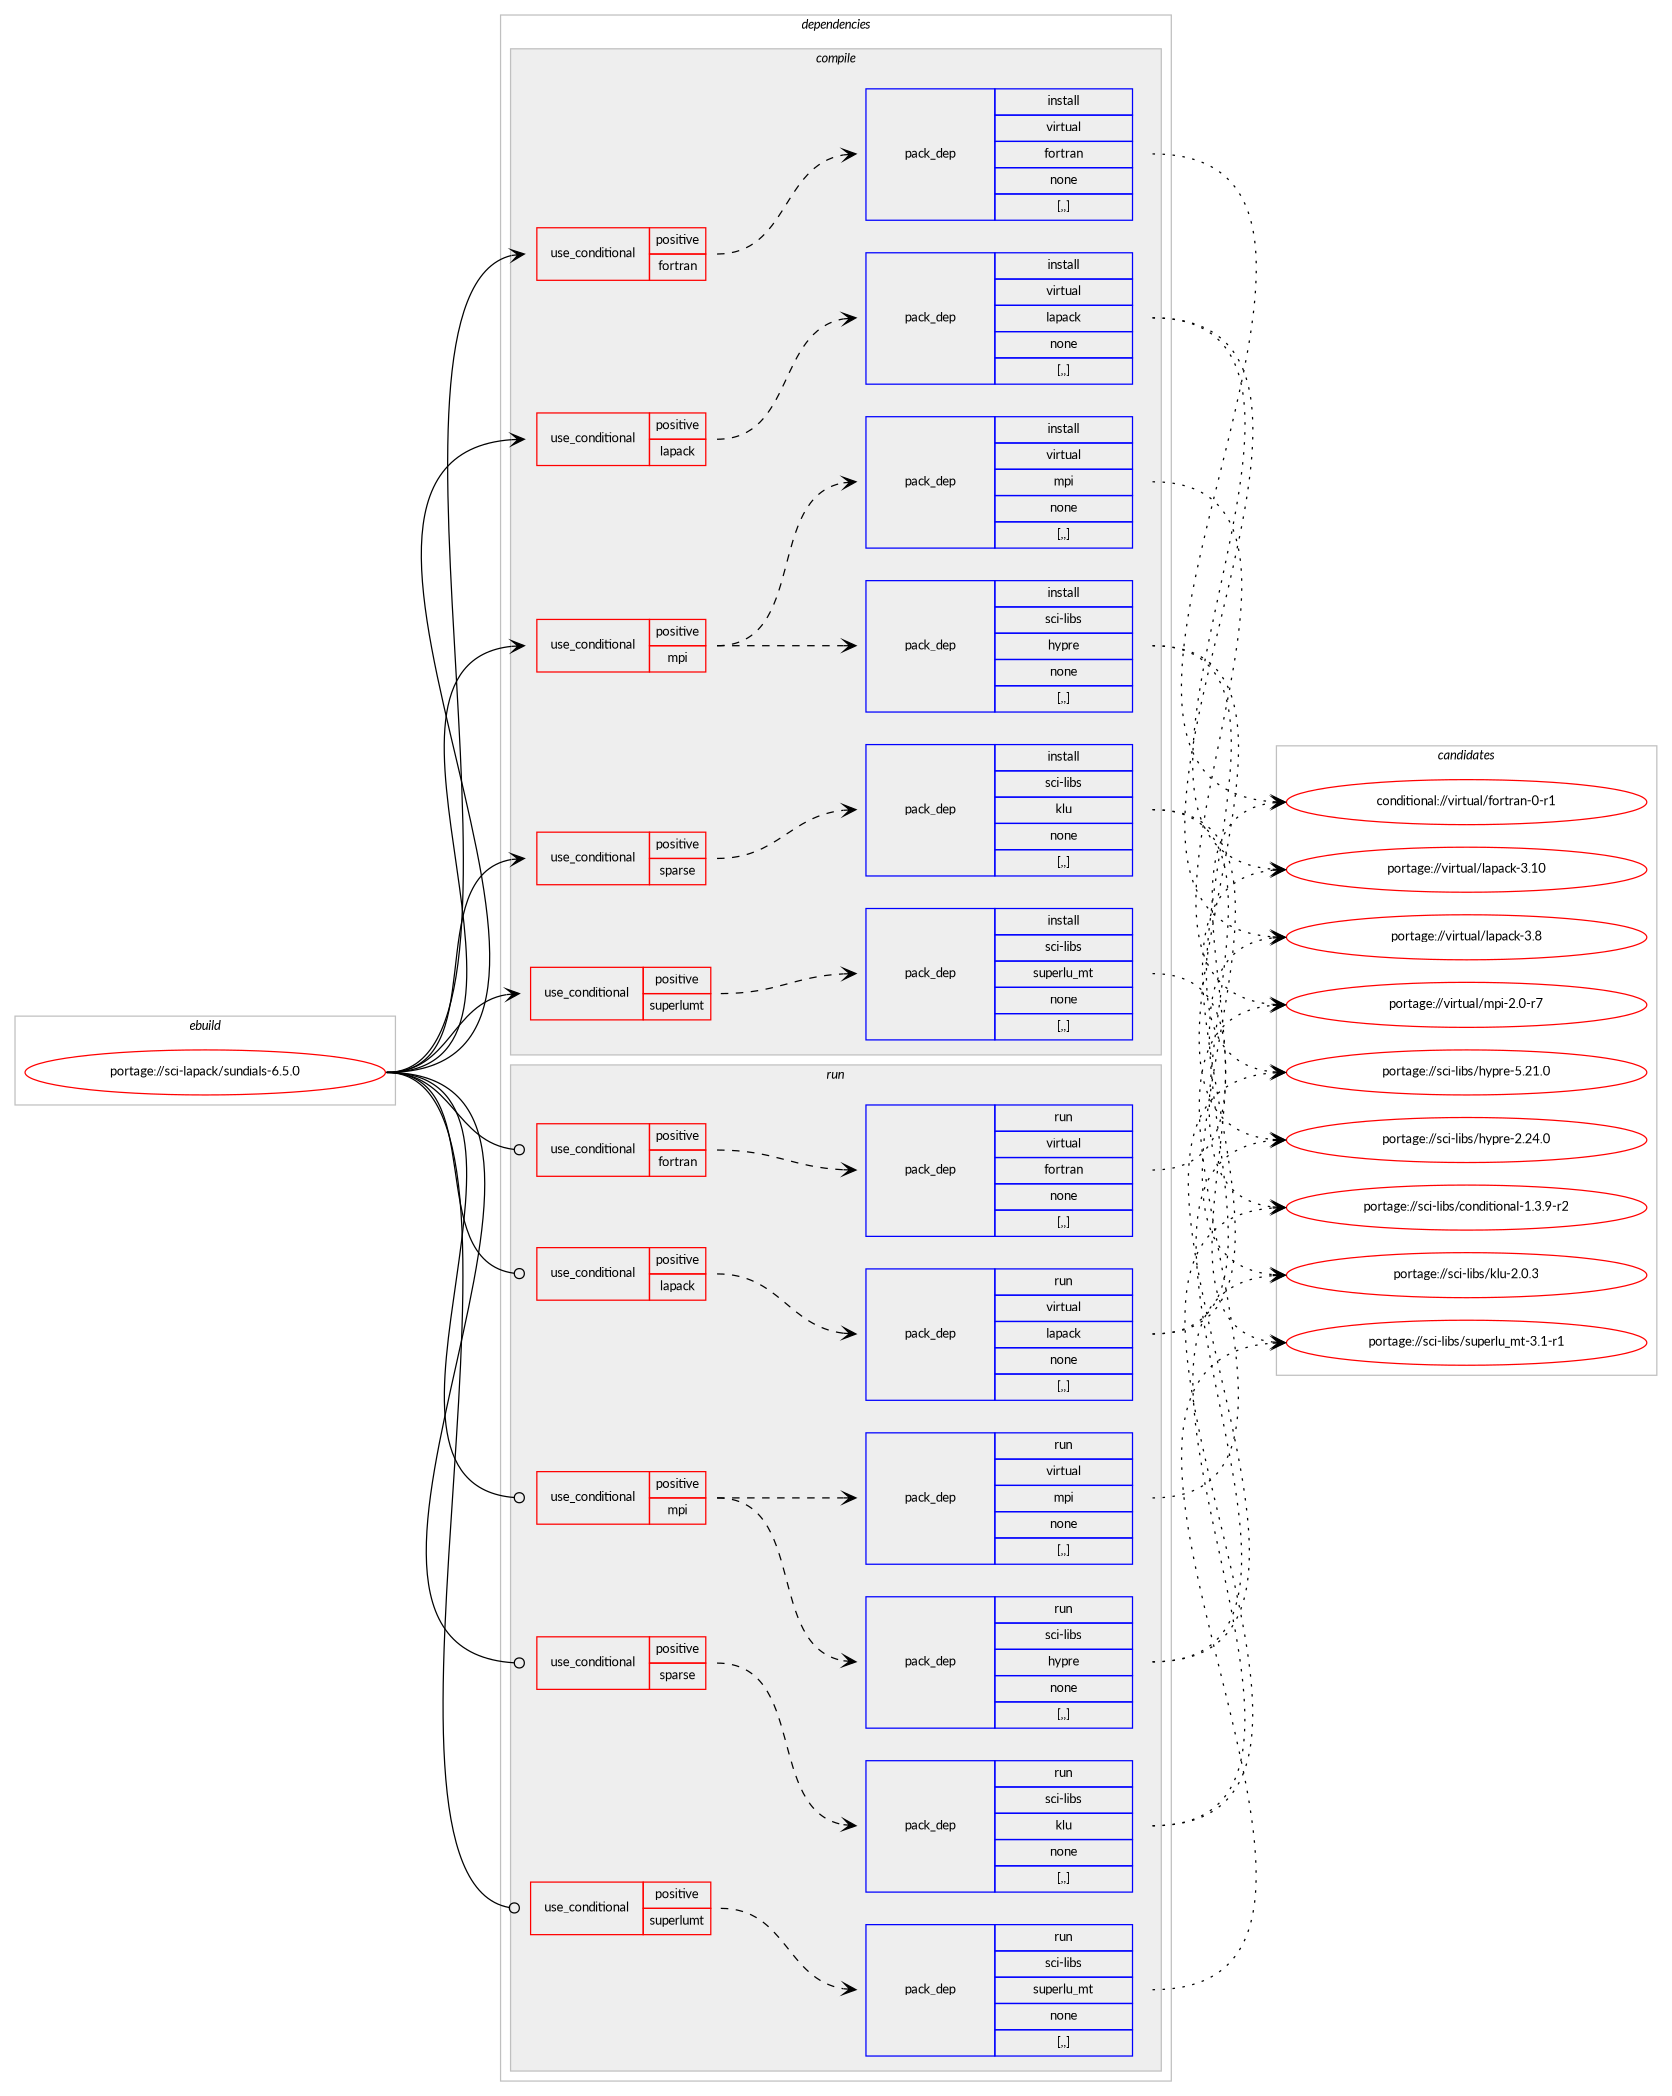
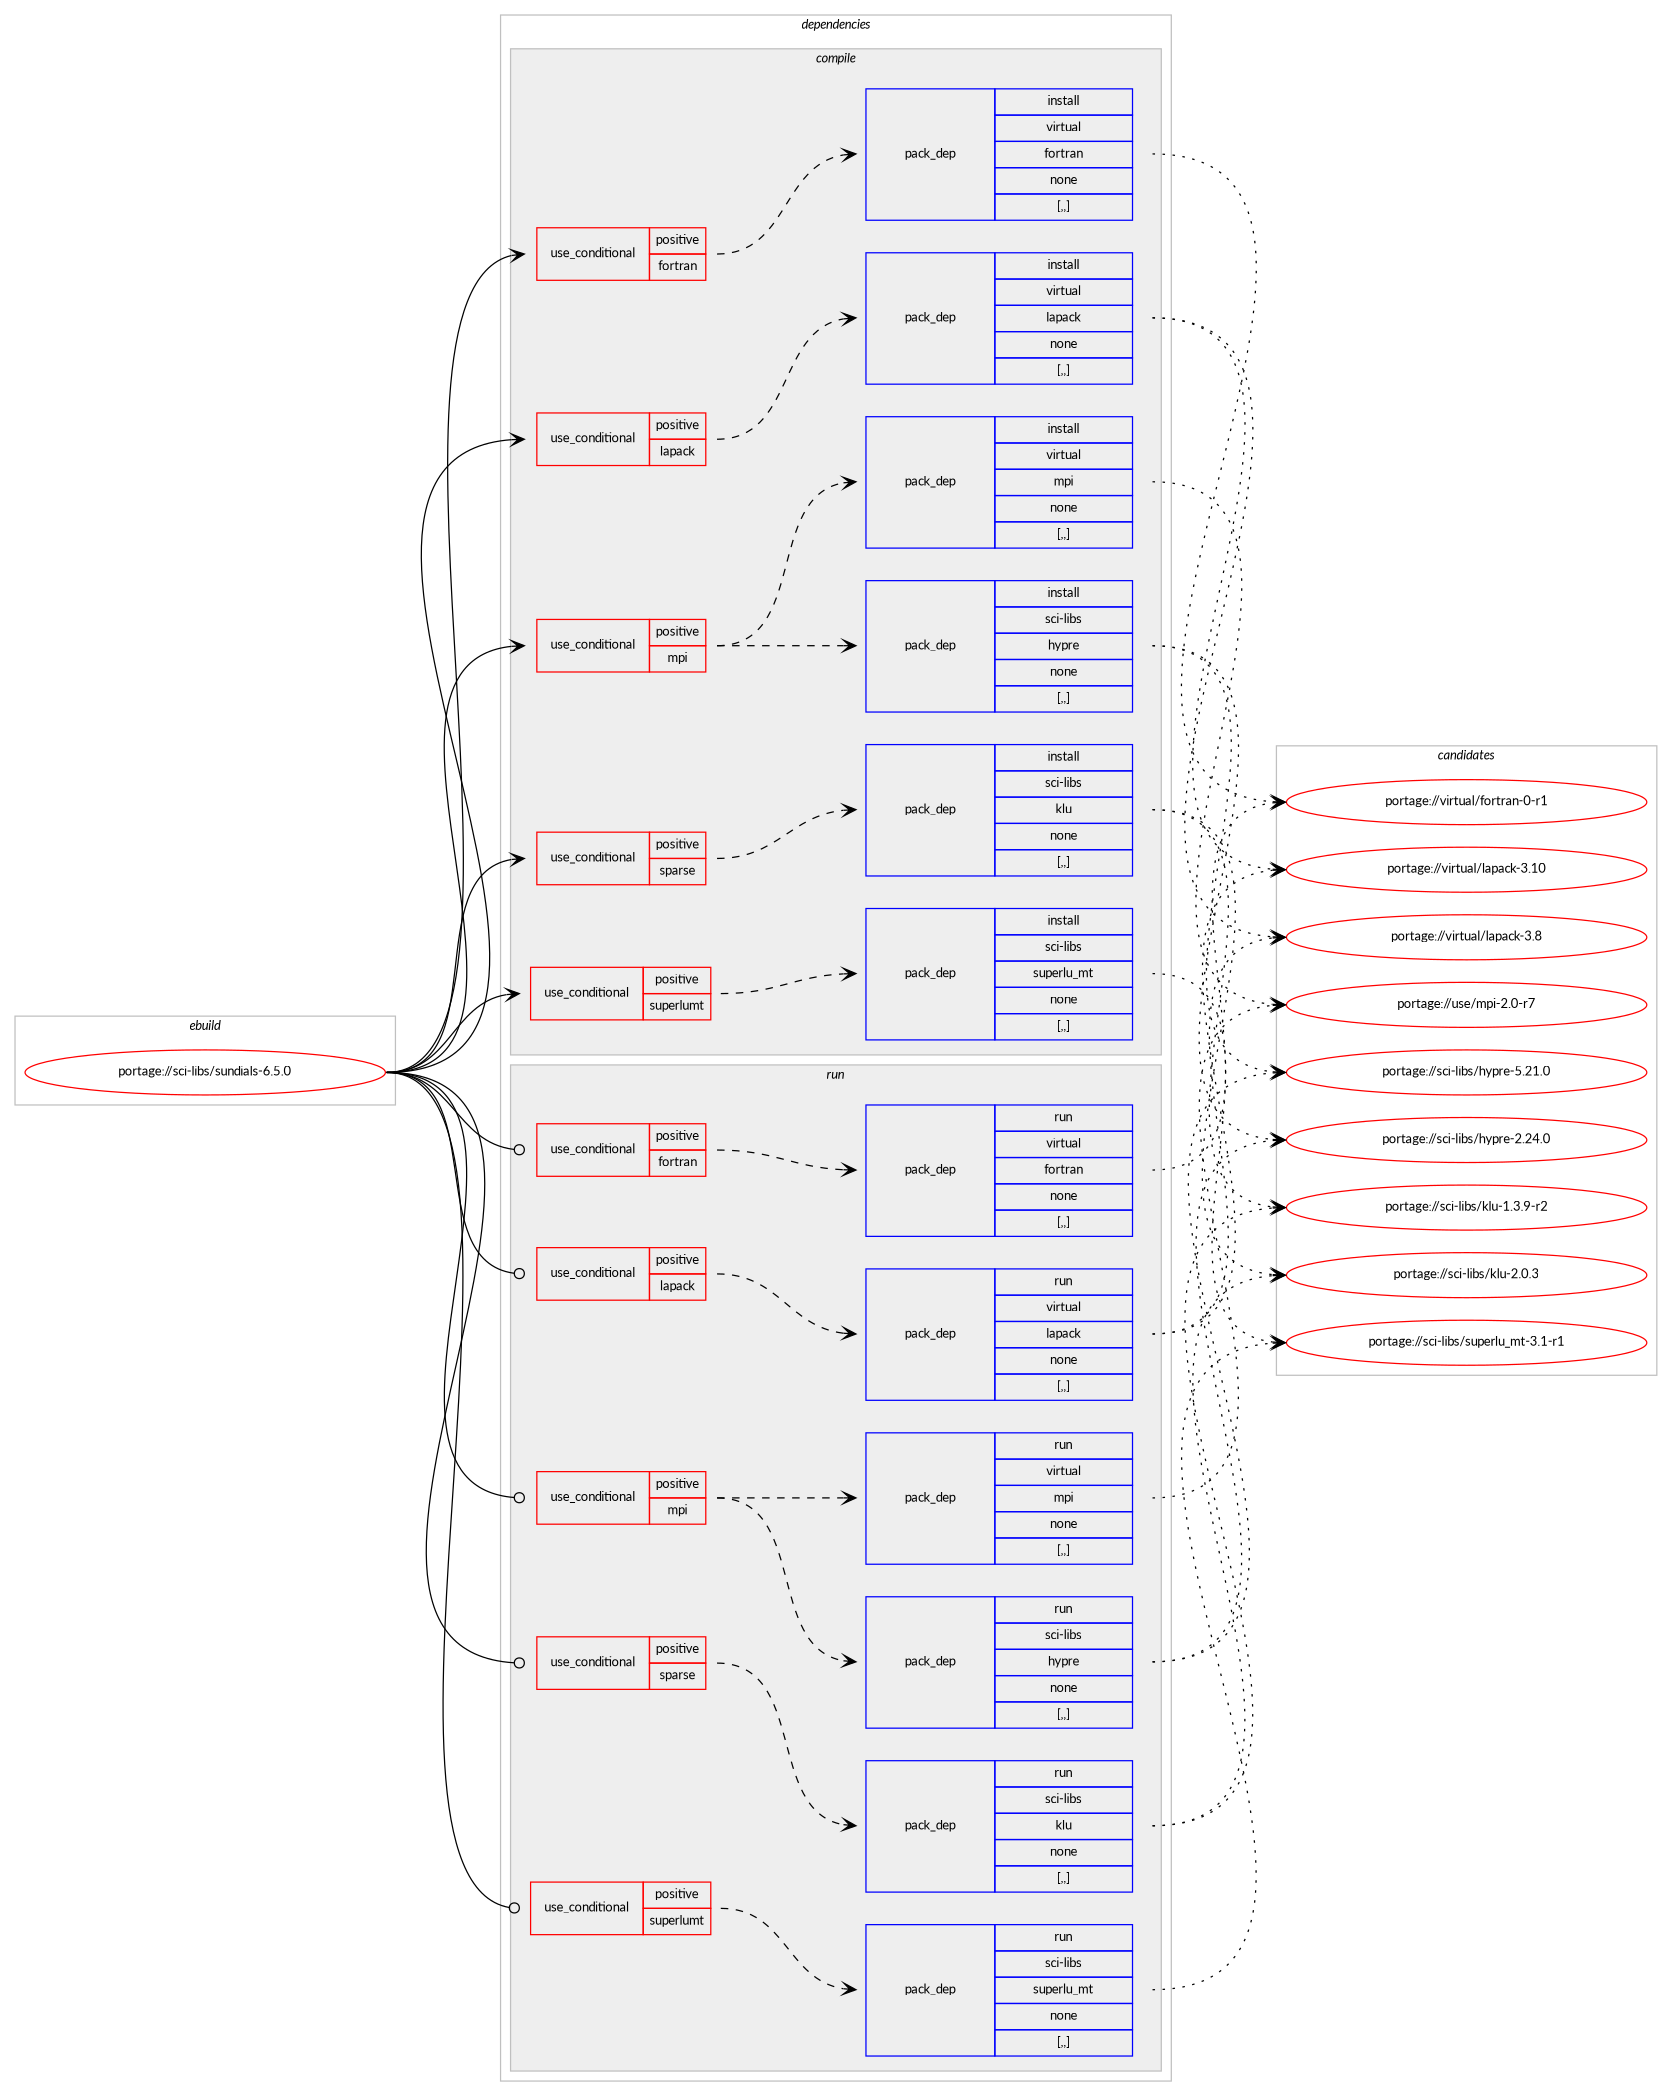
node "conditional://virtual/fortran-0-r1": label "conditional://virtual/fortran-0-r1" -> "portage://virtual/fortran-0-r1"
node "portage://virtual/mpi-2.0-r7": label "portage://virtual/mpi-2.0-r7" -> "portage://use/mpi-2.0-r7"
node "portage://sci-lapack/sundials-6.5.0": label "portage://sci-lapack/sundials-6.5.0" -> "portage://sci-libs/sundials-6.5.0"
node "portage://sci-libs/conditional-1.3.9-r2": label "portage://sci-libs/conditional-1.3.9-r2" -> "portage://sci-libs/klu-1.3.9-r2"
